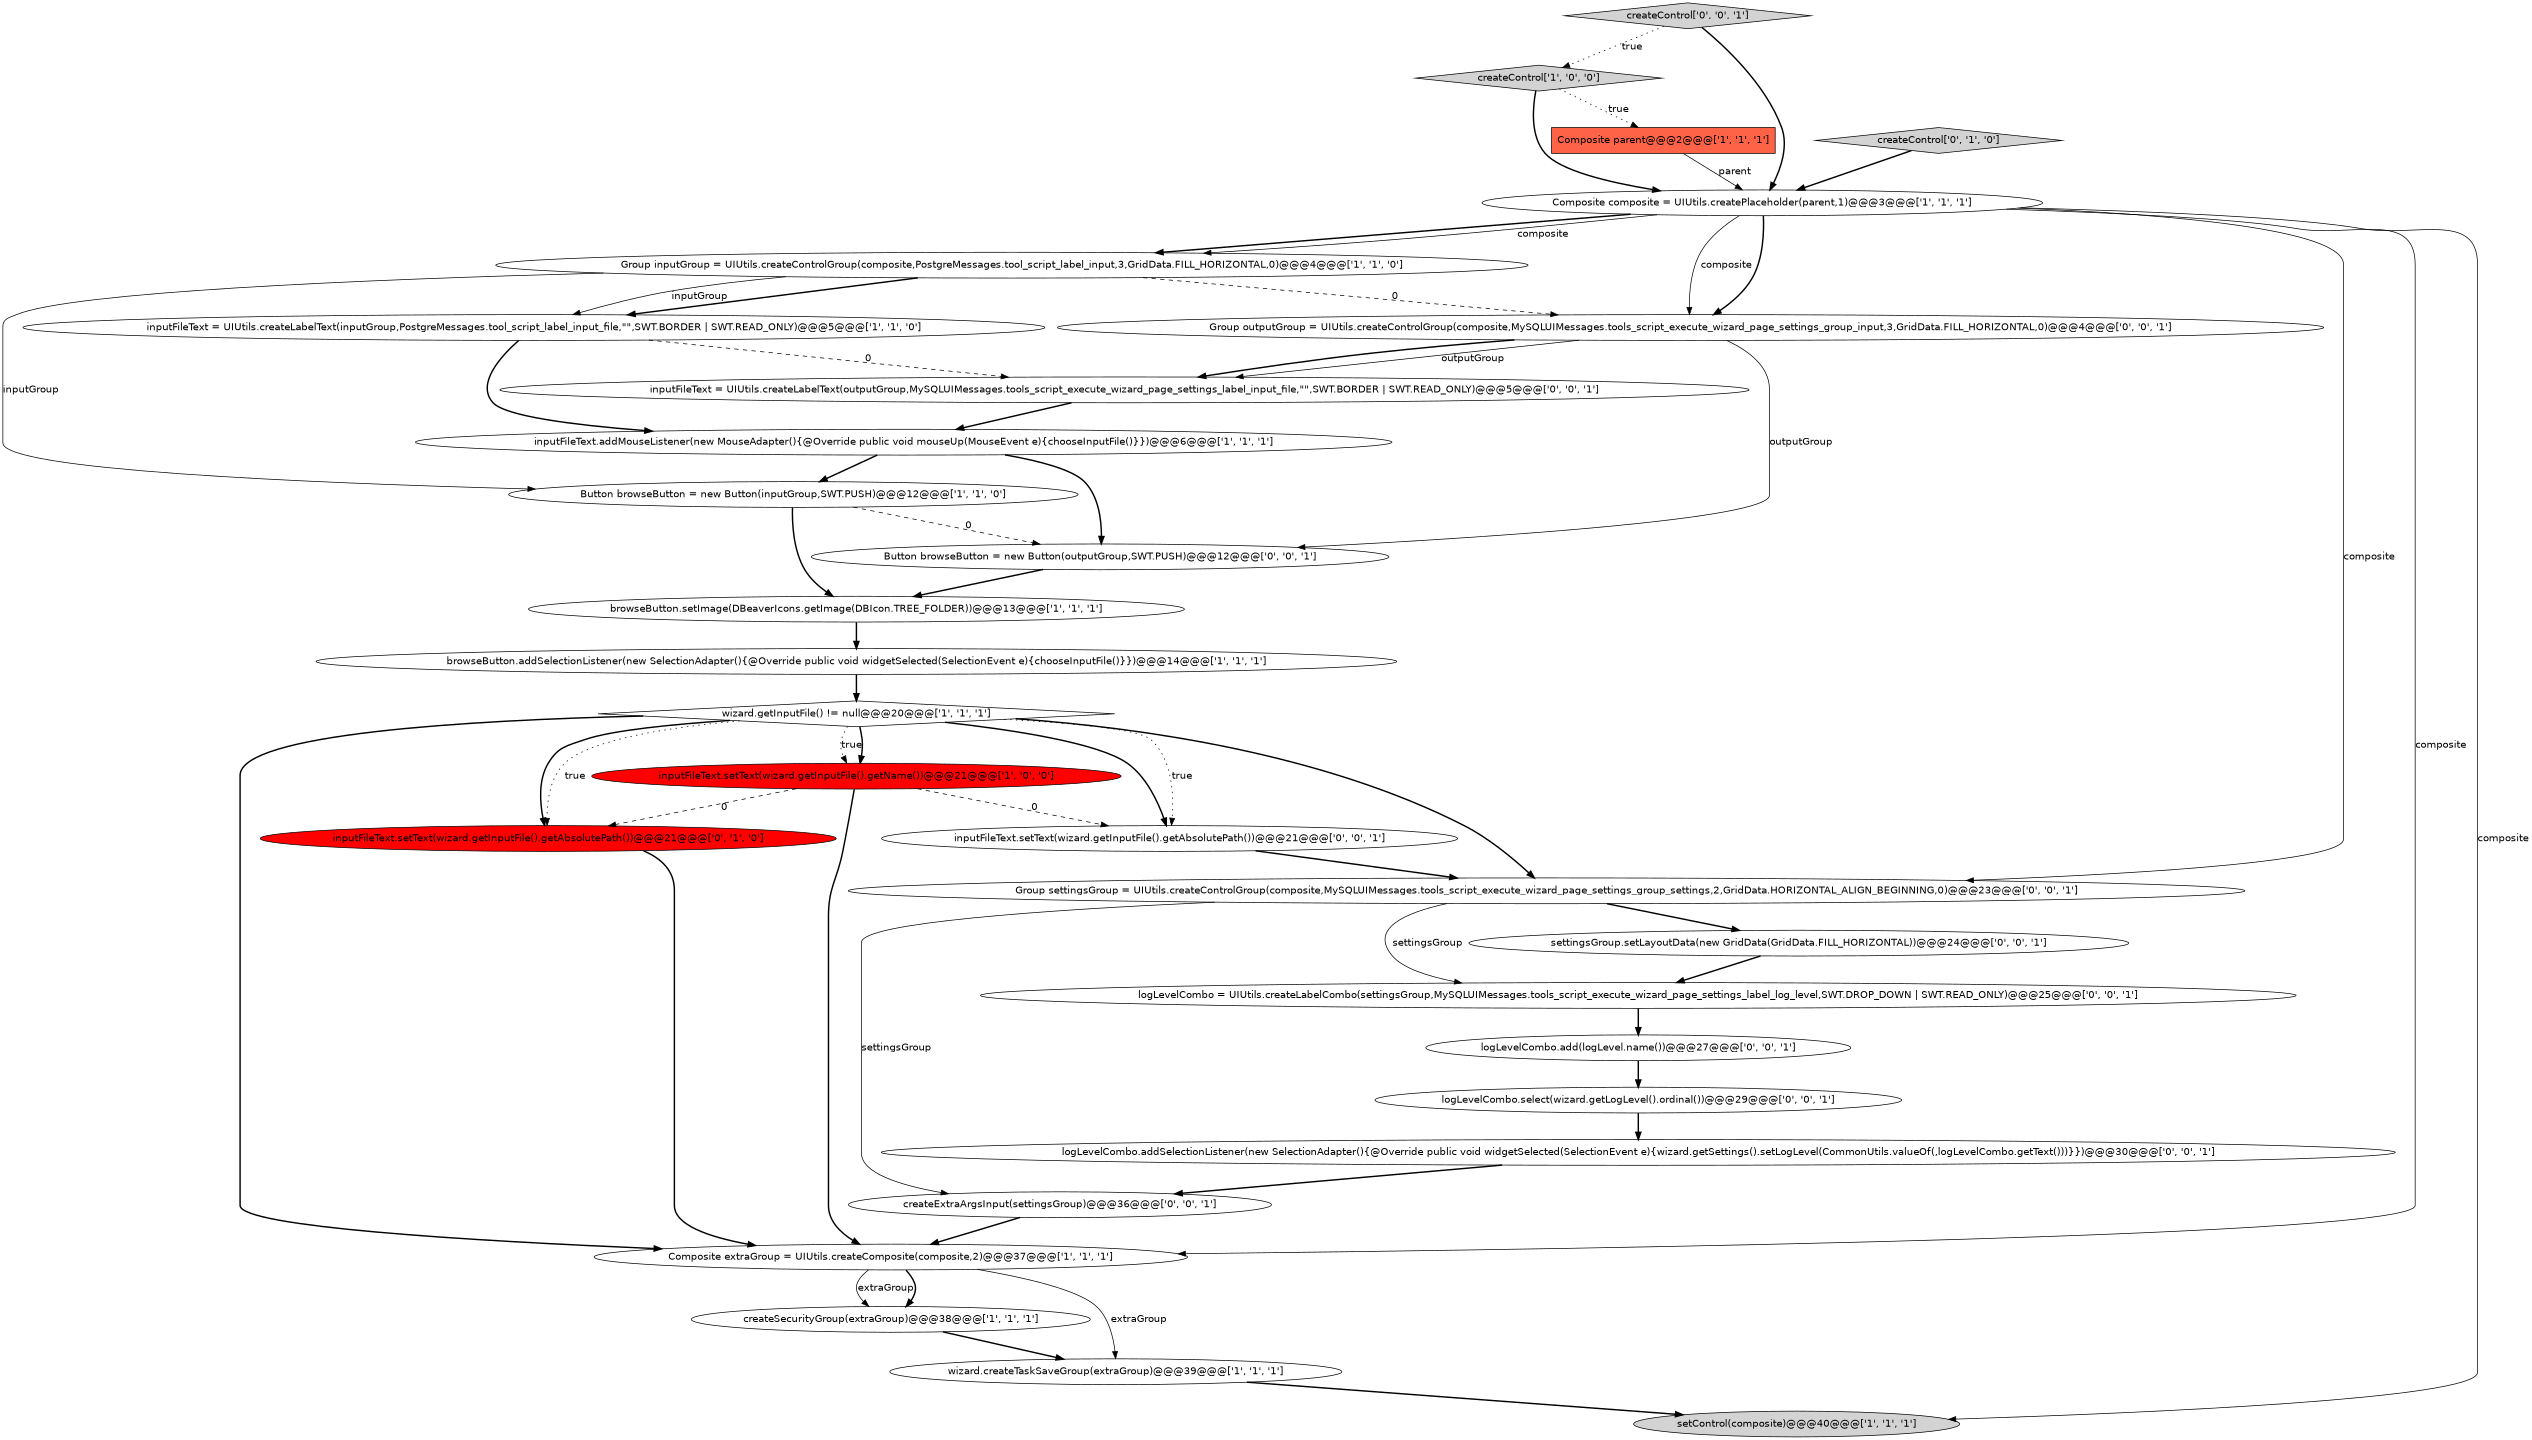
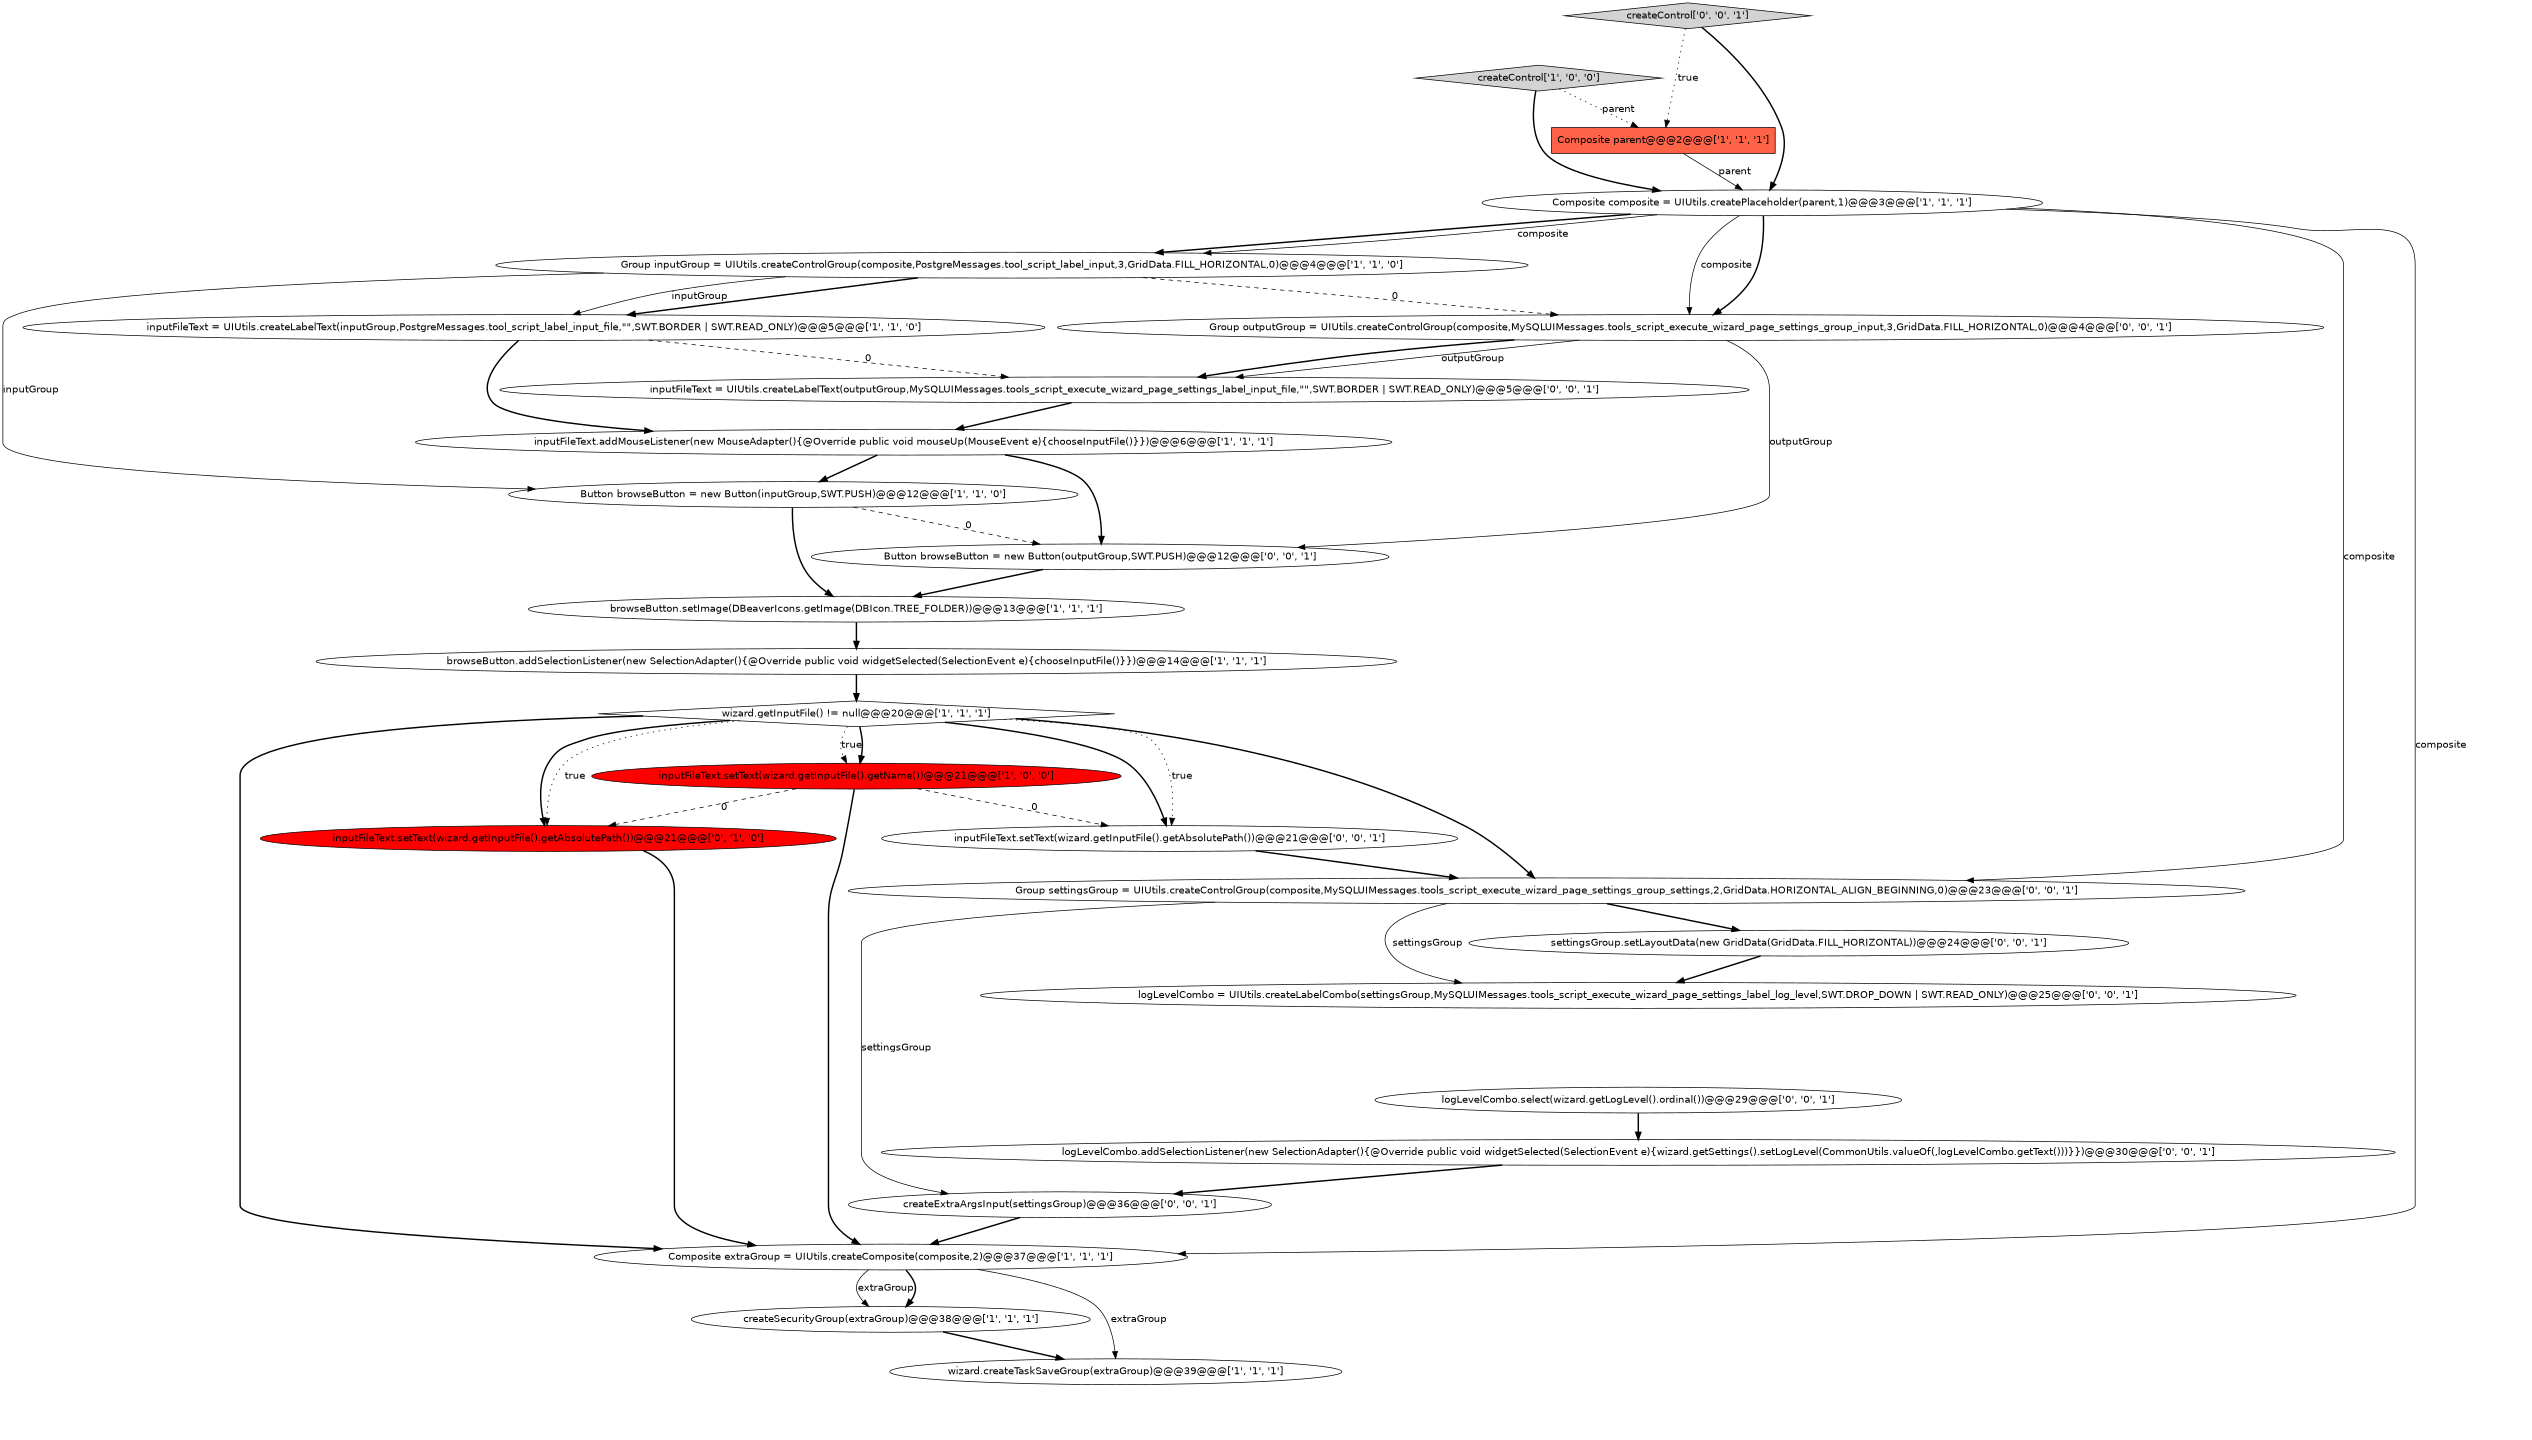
edge "createControl['0', '0', '1']" -> "createControl['1', '0', '0']": now "createControl['0', '0', '1']" -> "Composite parent@@@2@@@['1', '1', '1']"
edge "createControl['1', '0', '0']" -> "Composite parent@@@2@@@['1', '1', '1']": label "true" -> "parent"
node "createControl['0', '1', '0']": removed
node "logLevelCombo.add(logLevel.name())@@@27@@@['0', '0', '1']": removed
node "setControl(composite)@@@40@@@['1', '1', '1']": removed
